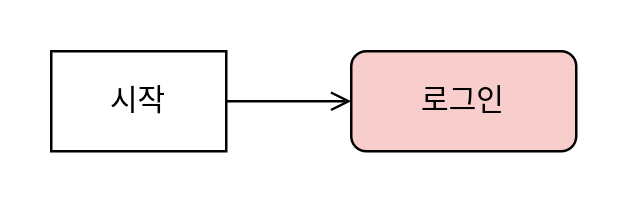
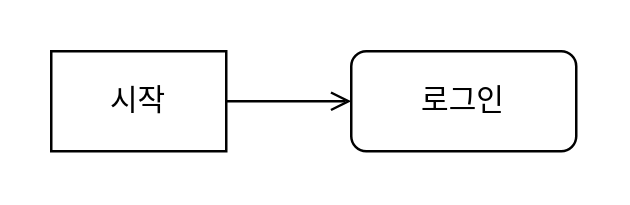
node "로그인": fillcolor #f8cecc -> #ffffff
